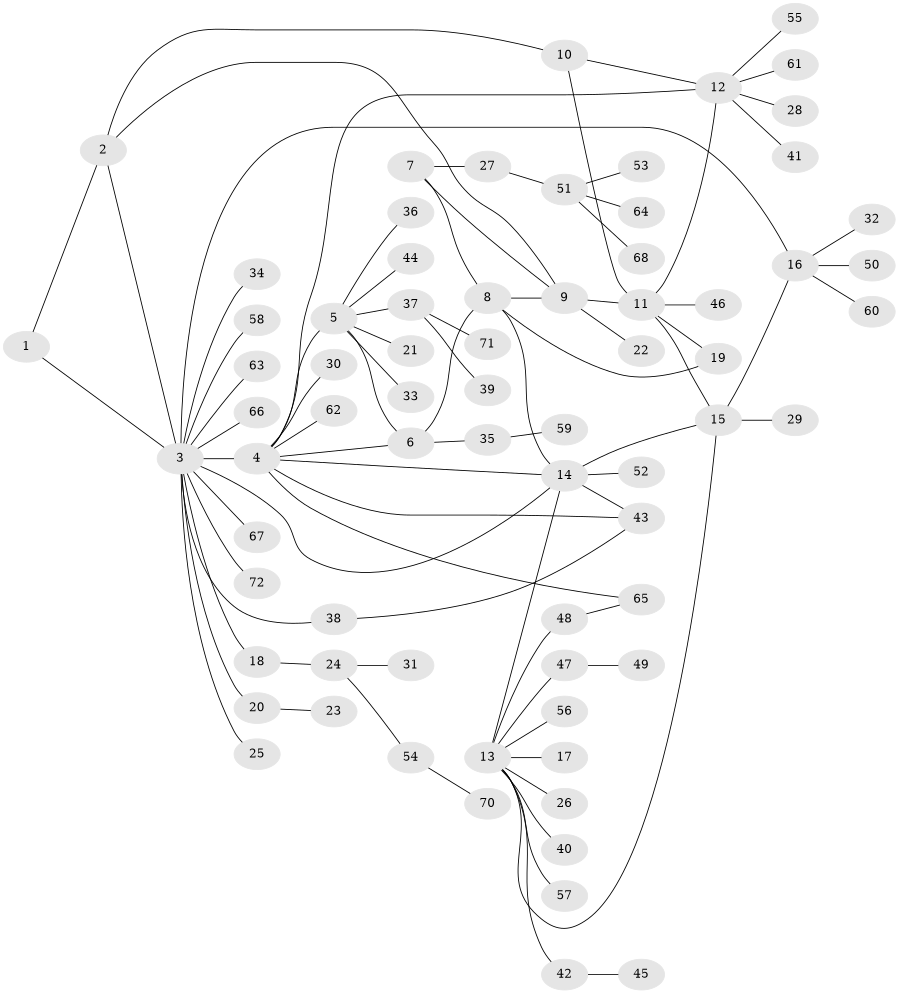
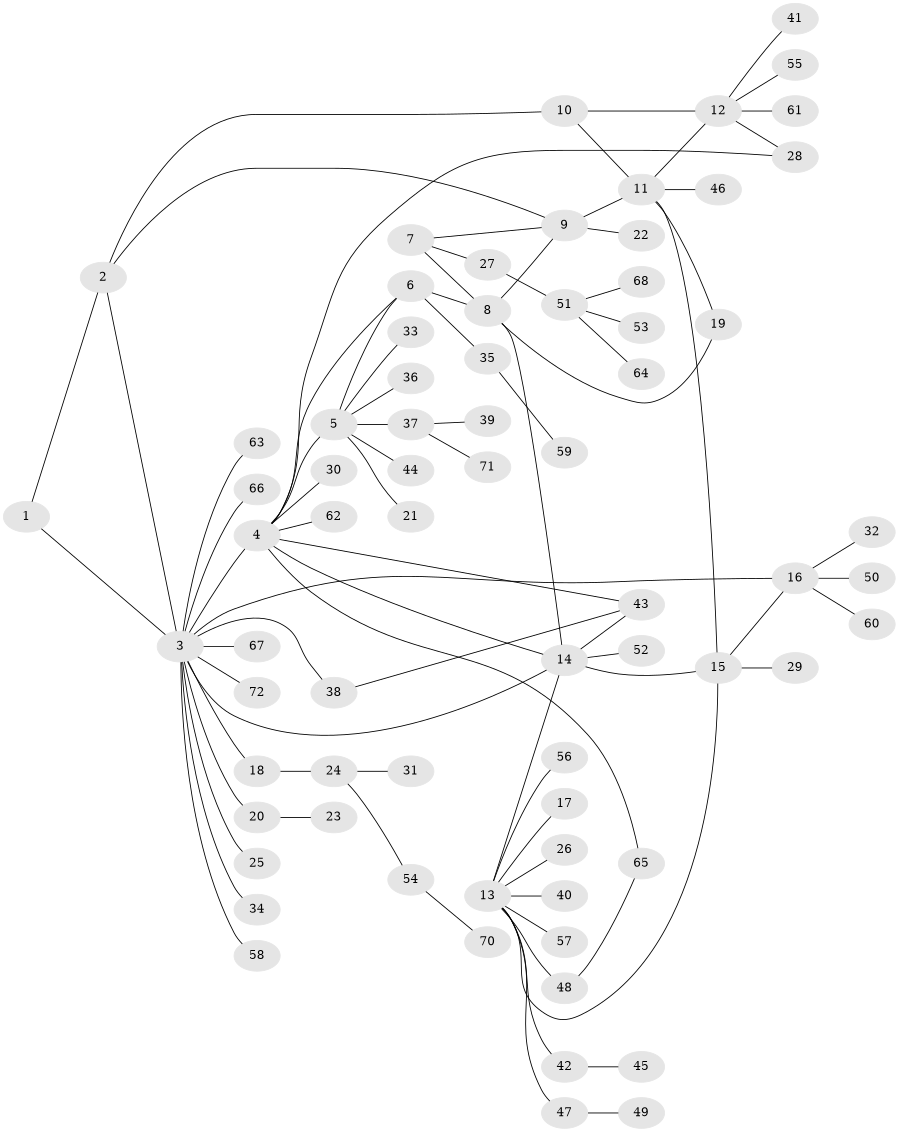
edge "12" -- "4": now "28" -- "4"
